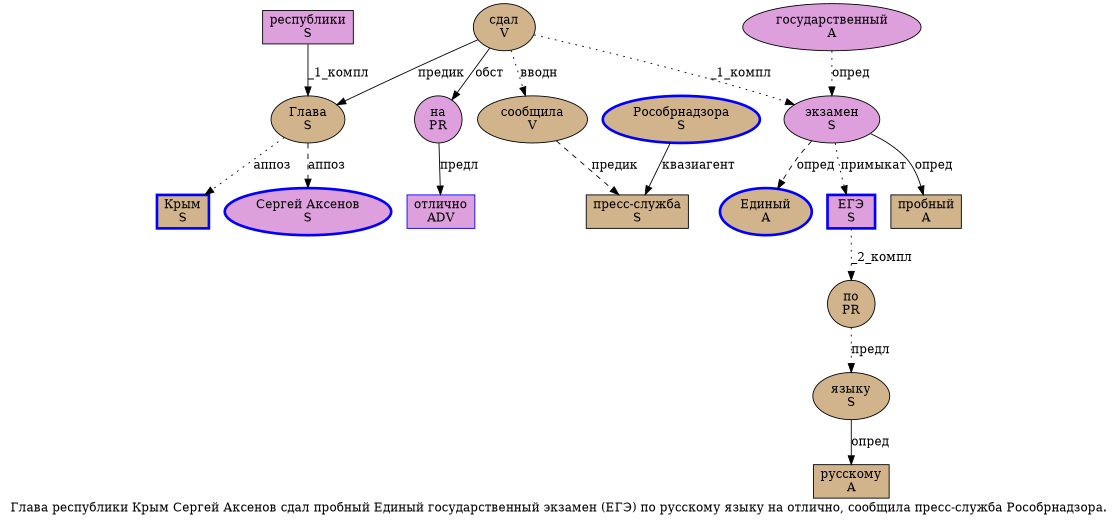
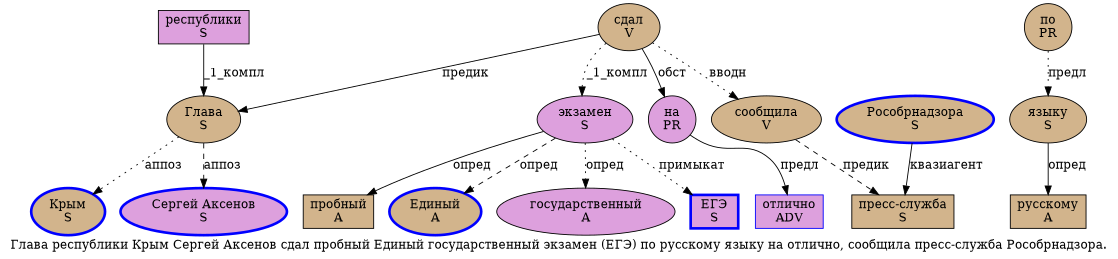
edge "государственный A" -> "экзамен S": reversed
node "Крым S": shape box -> ellipse
edge "ЕГЭ S" -> "по PR": removed, label "_2_компл"
